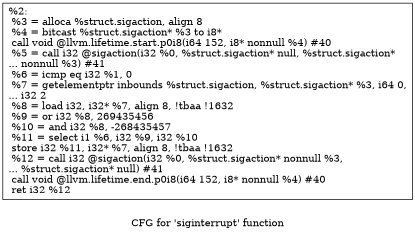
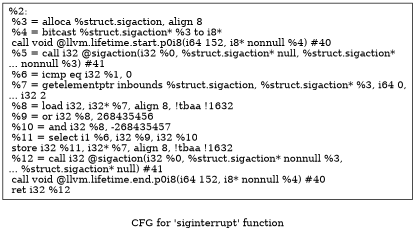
node "%2:": text "%9 = or i32 %8, 269435456" -> "%9 = or i32 %8, 268435456"
